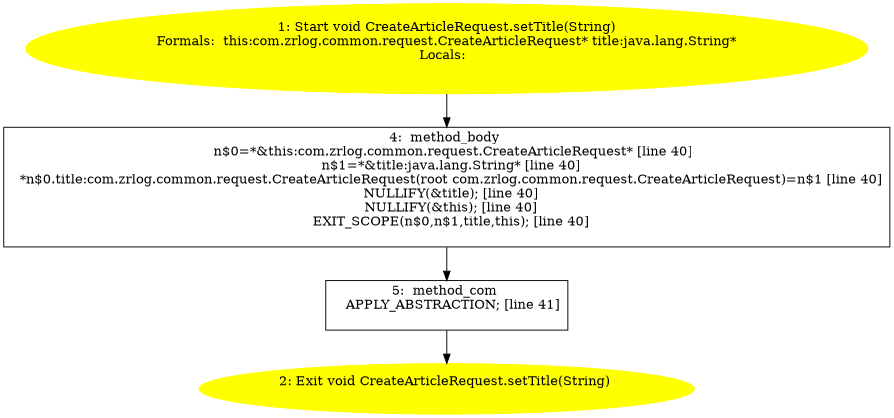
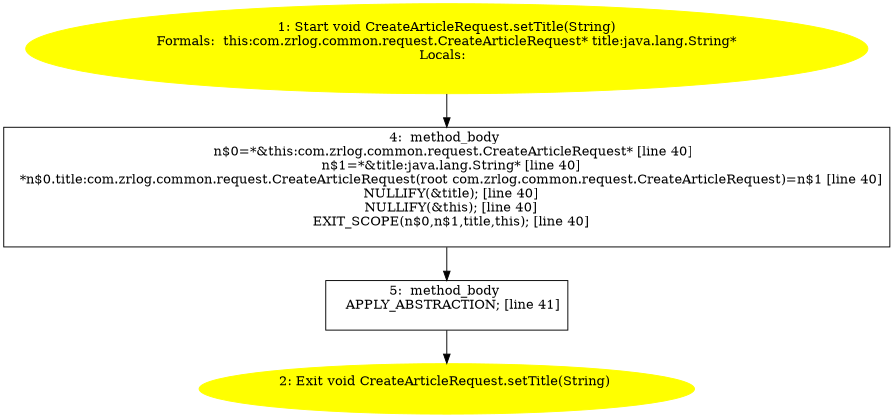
node "5:  method_com APPLY_ABSTRACTION; [line 41]": label "5:  method_com APPLY_ABSTRACTION; [line 41]" -> "5:  method_body APPLY_ABSTRACTION; [line 41]"
